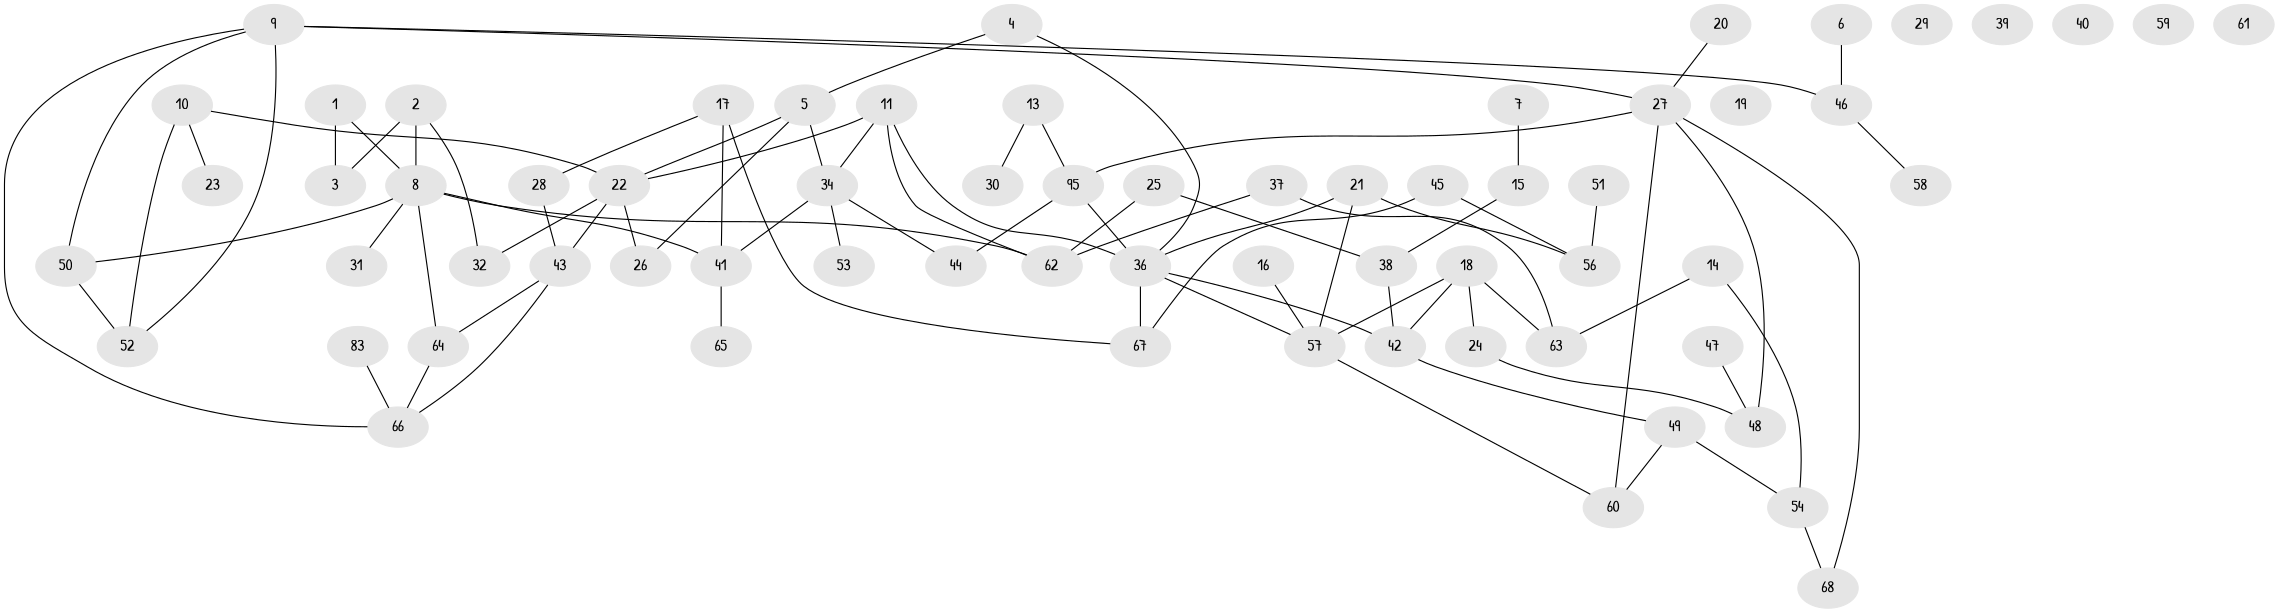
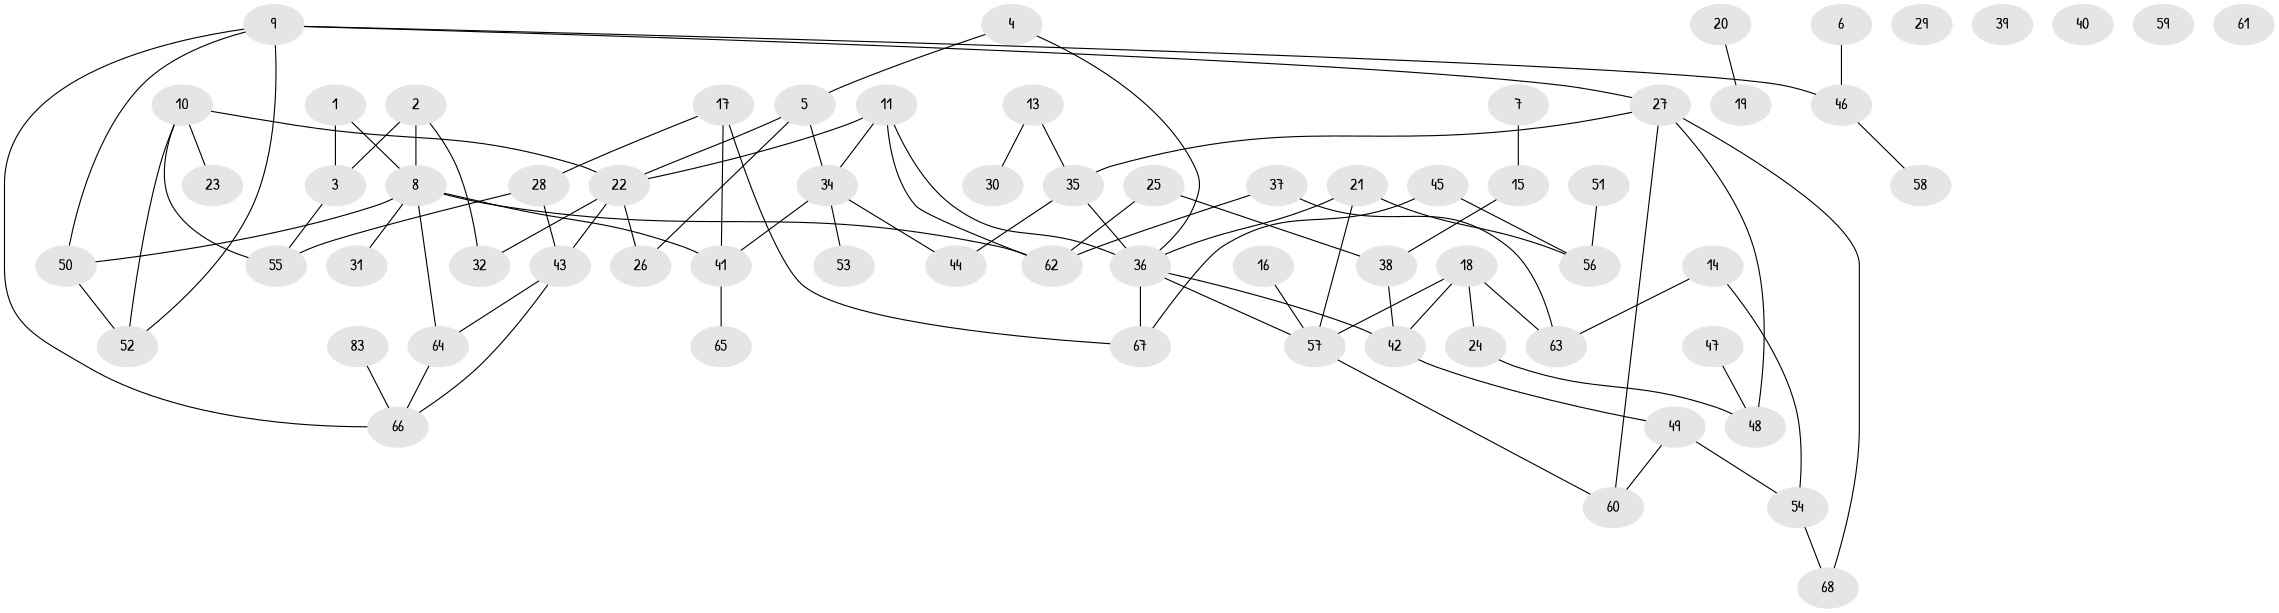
edge "20" -- "27": now "20" -- "19"
node "95": label "95" -> "35"
node "55": added
